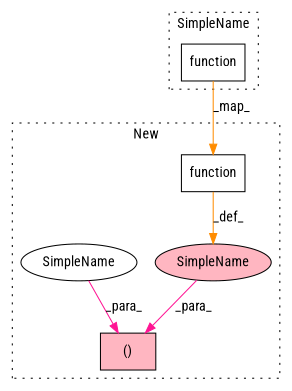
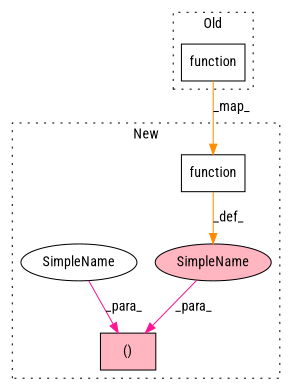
cluster "SimpleName": label "SimpleName" -> "Old"
